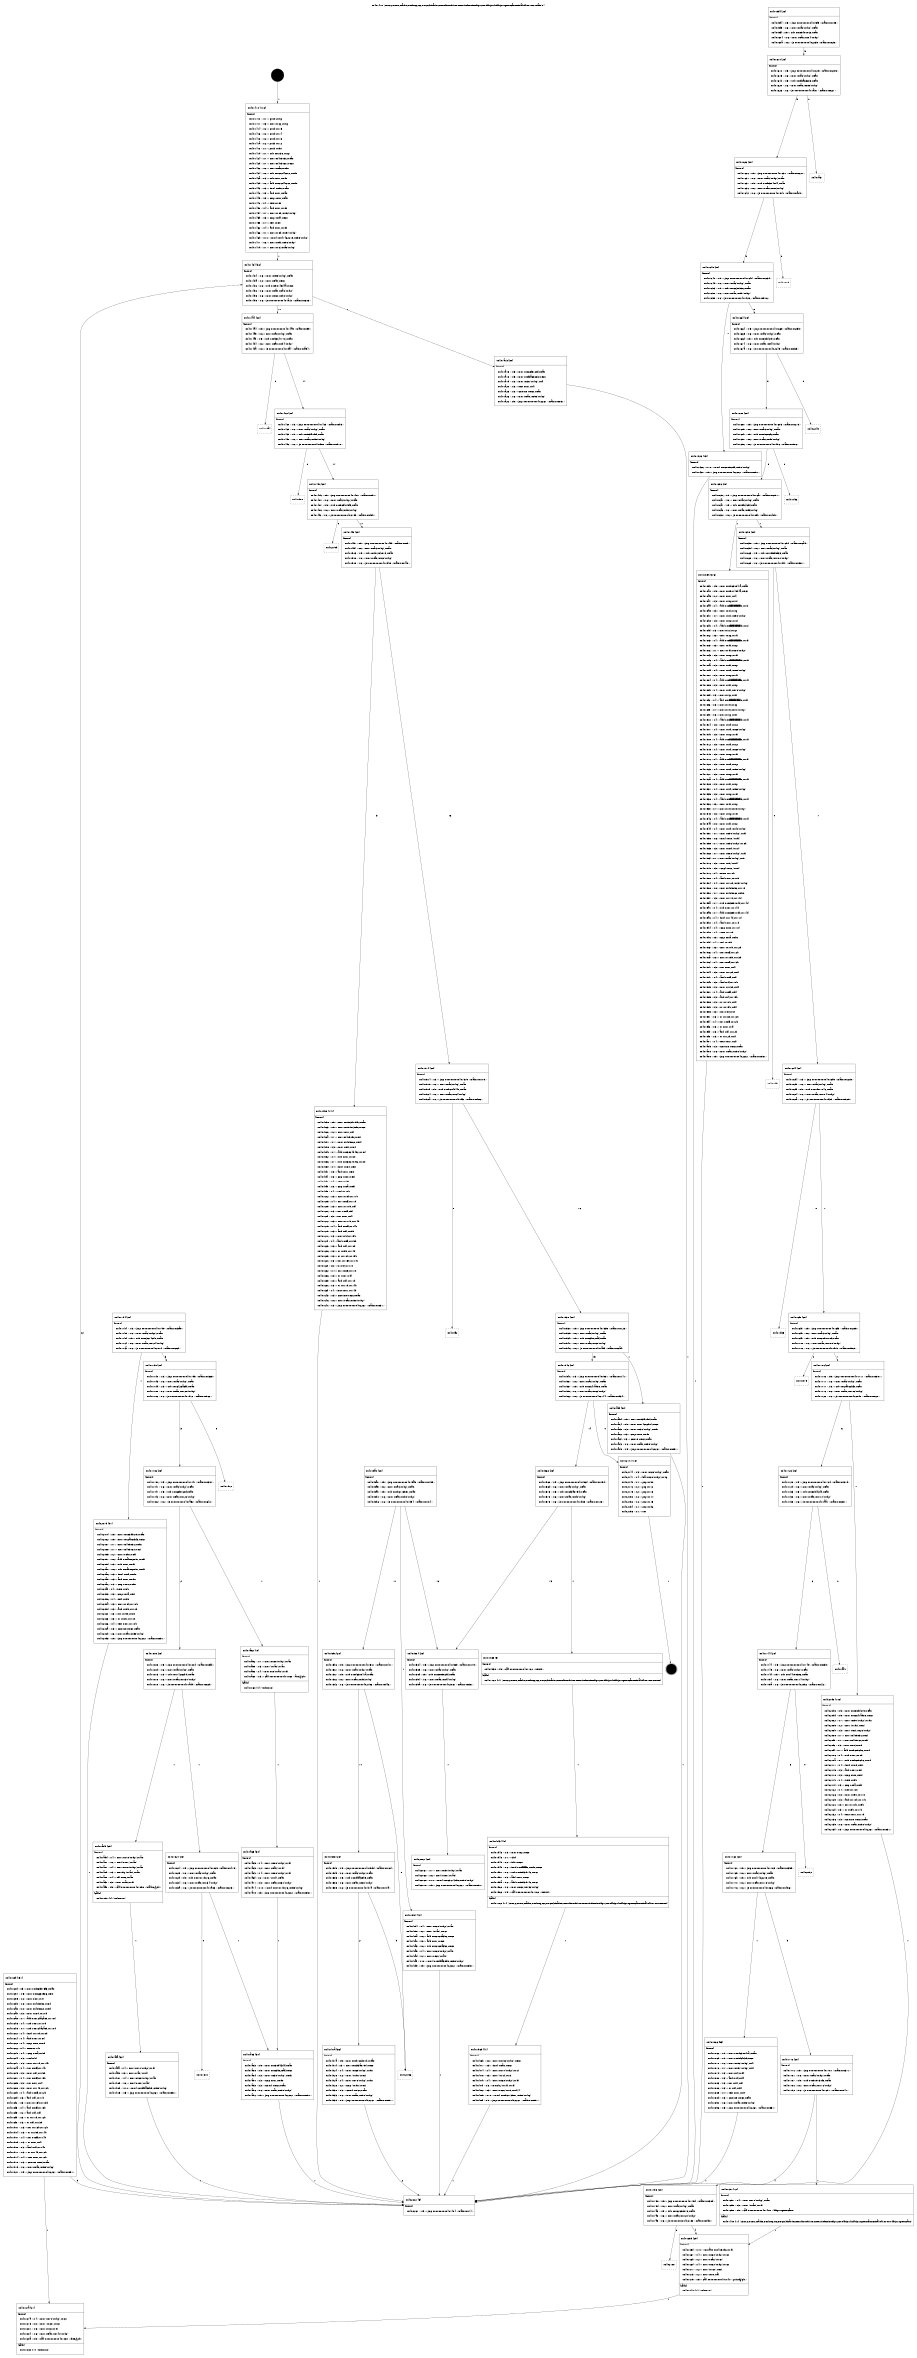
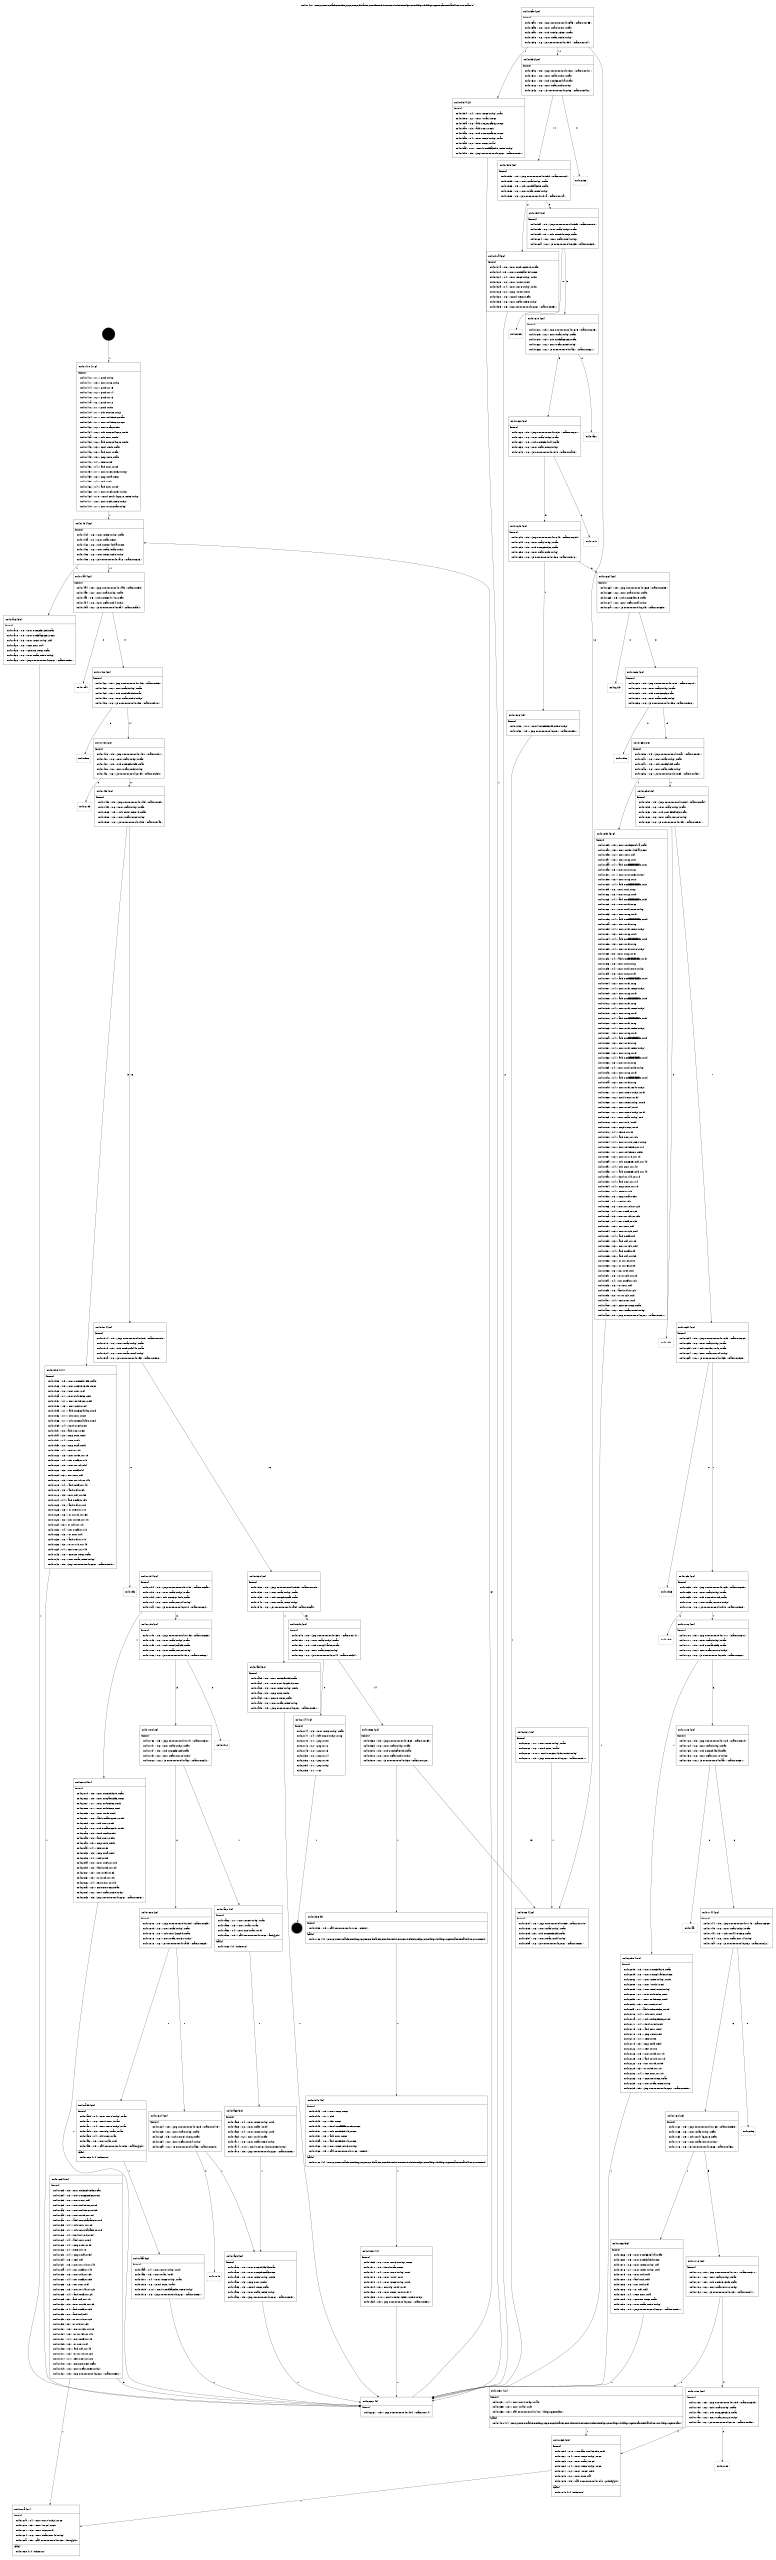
node "0x402235": added
edge "0x401584 [28]" -> "0x402061 [28]": reversed
edge "0x4015d8 [28]" -> "0x402156": now "0x4015d8 [28]" -> "0x4015f4 [28]"
